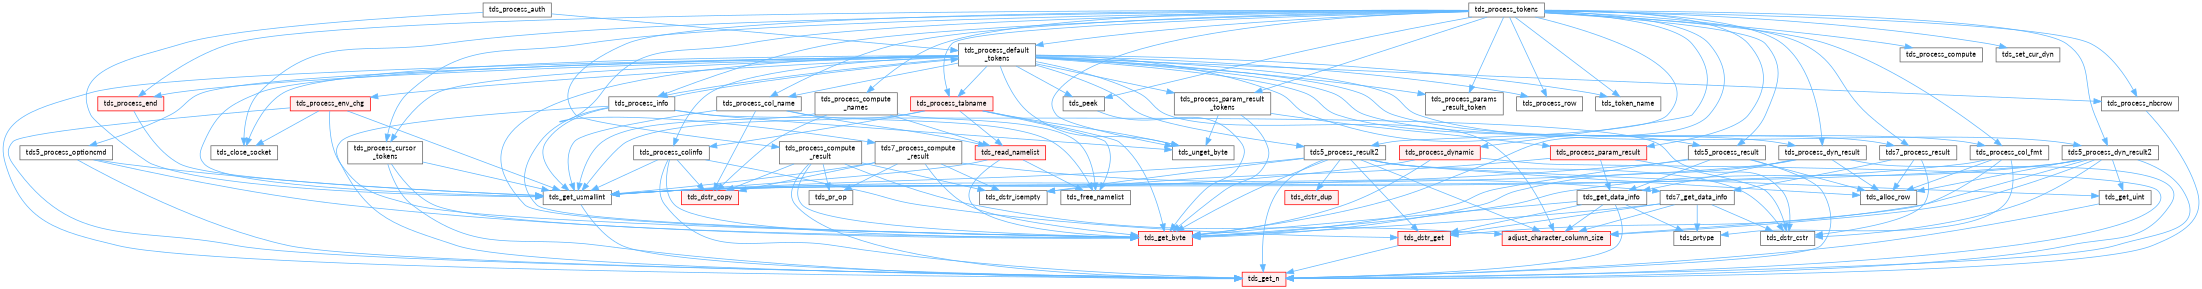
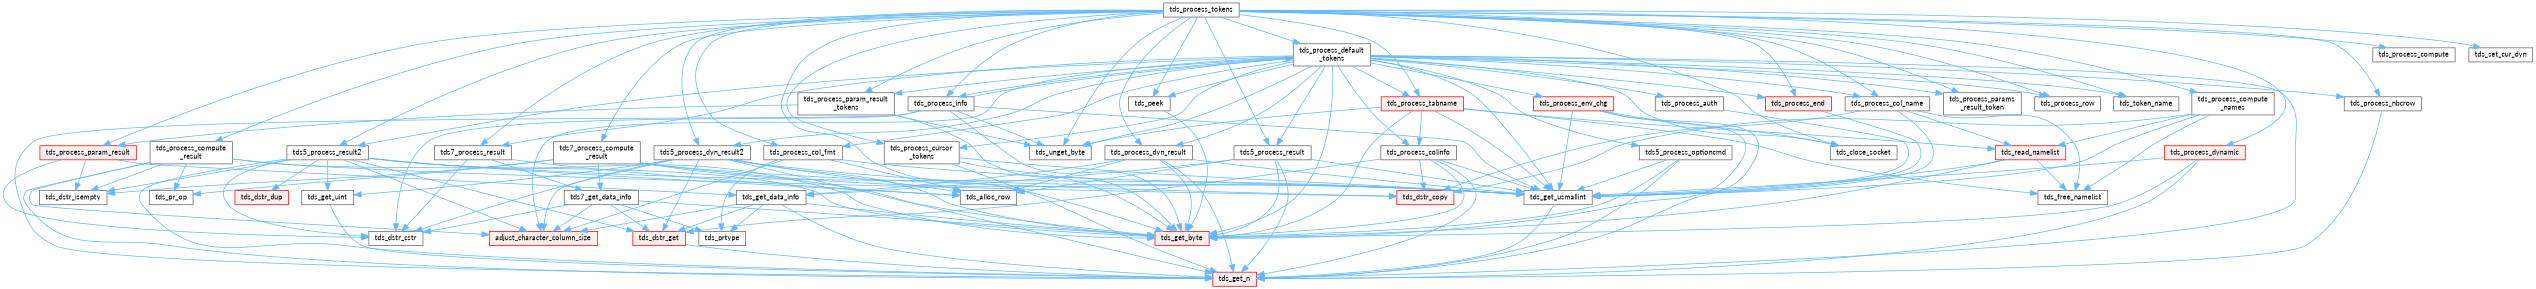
edge "tds_process_auth" -> "tds_process_default _tokens": reversed
